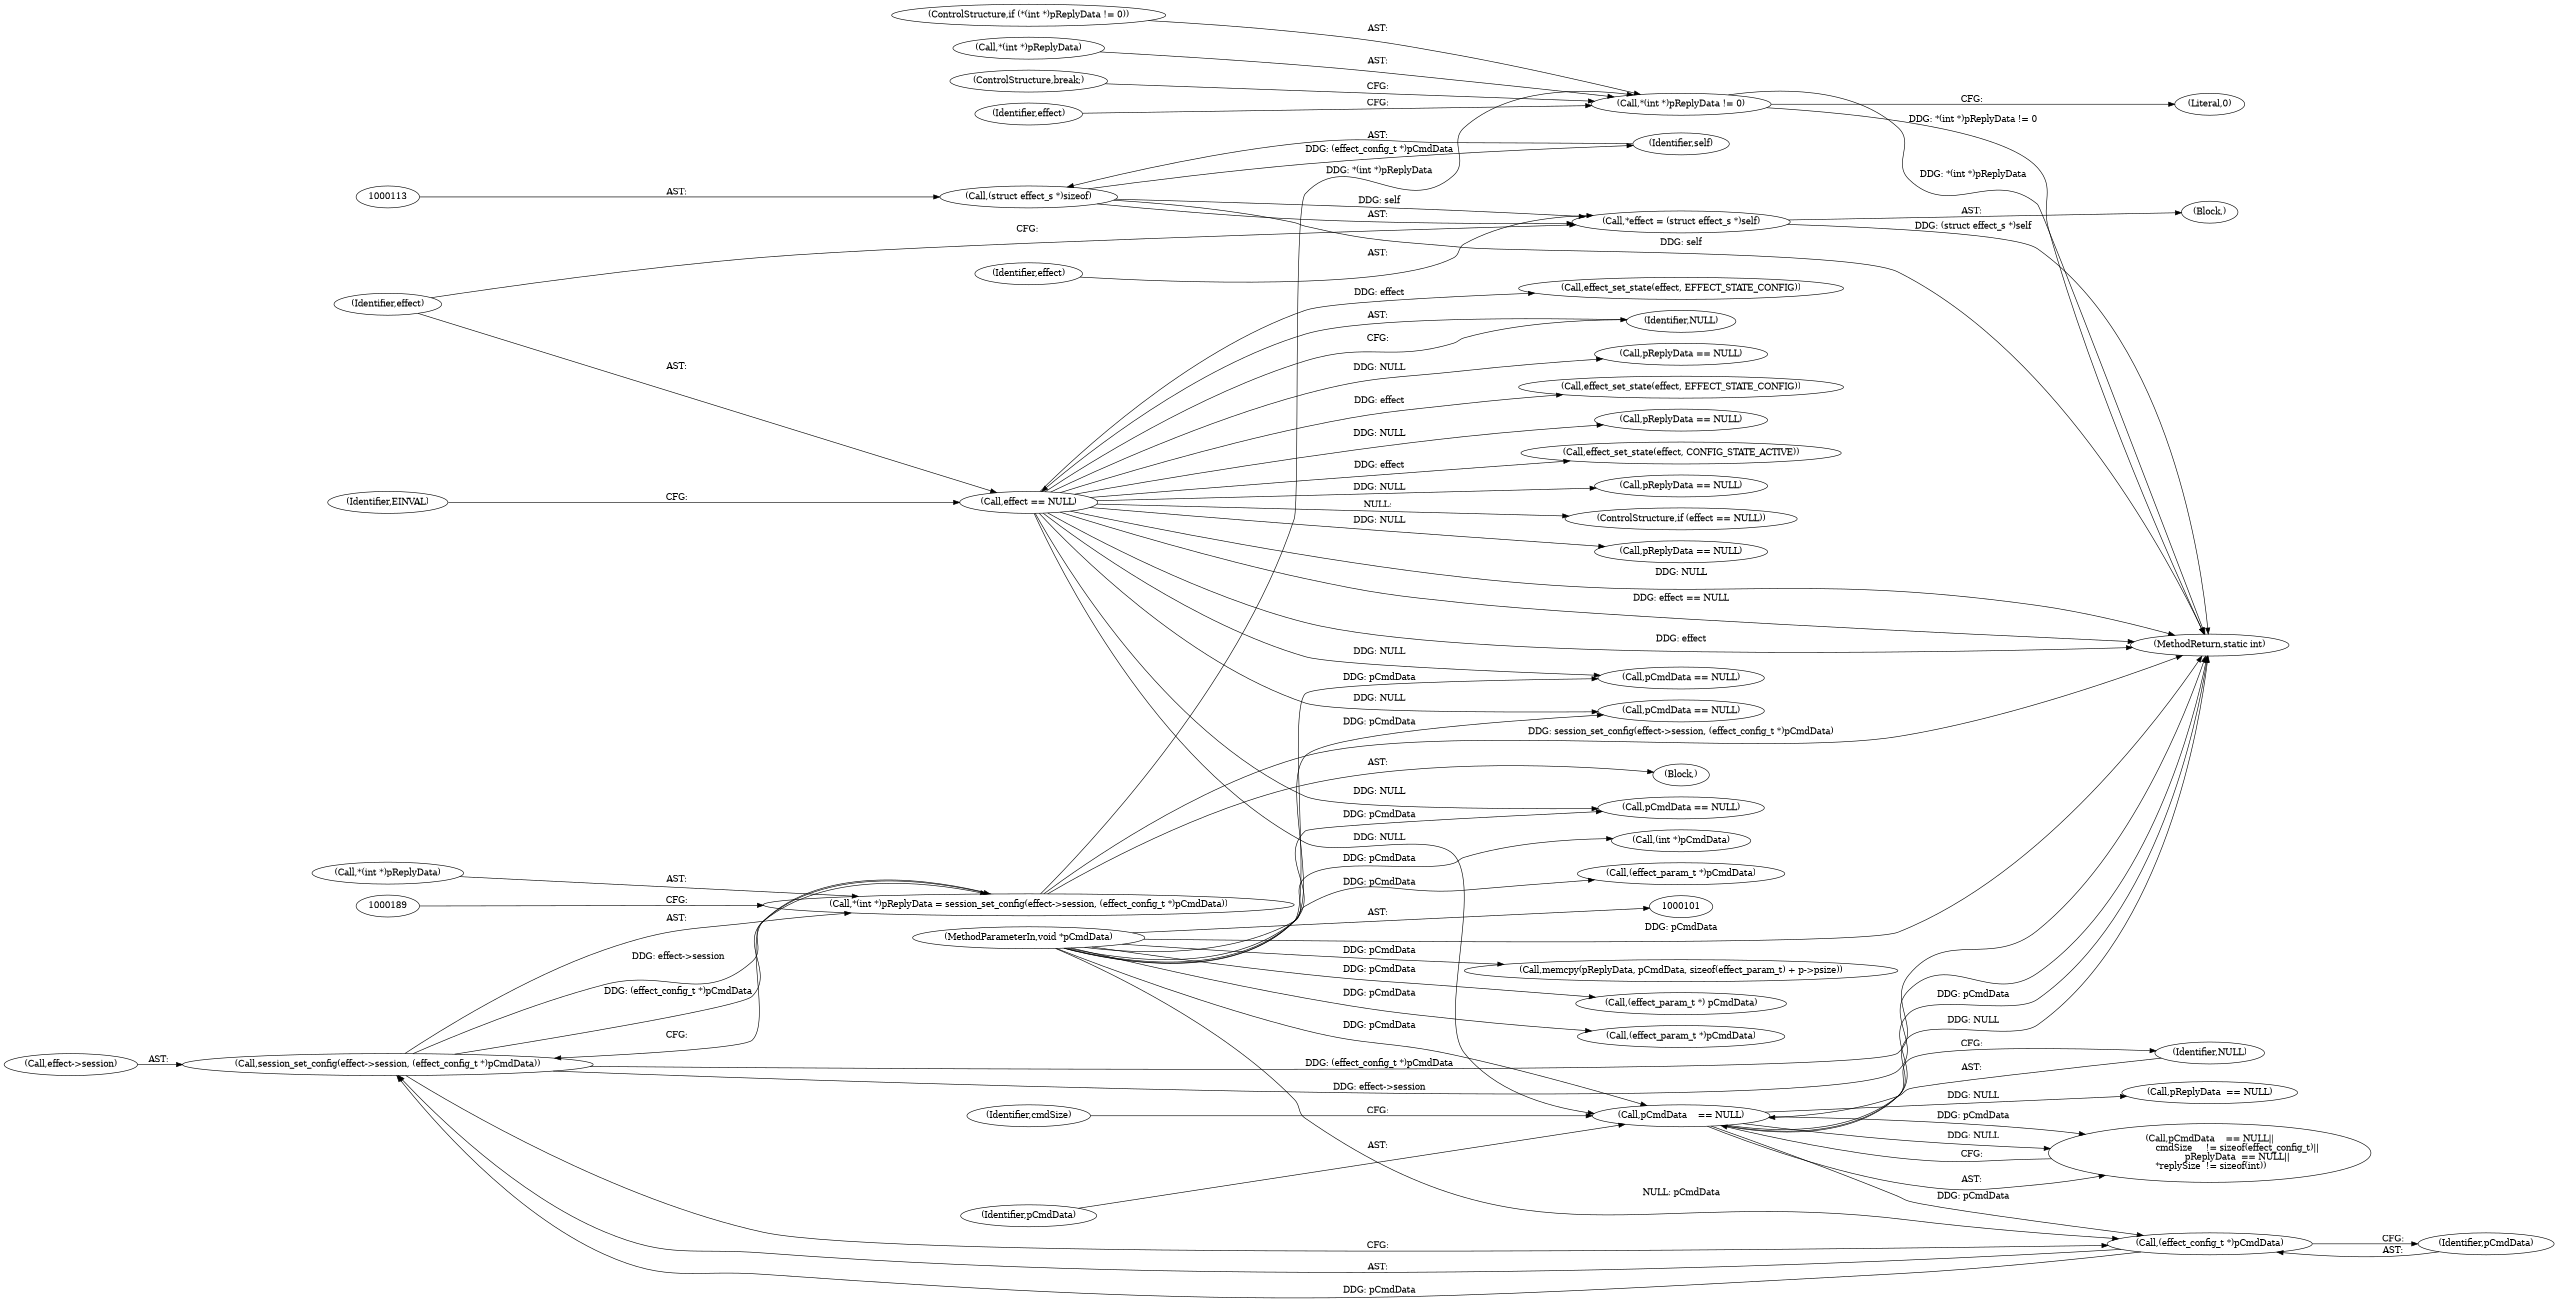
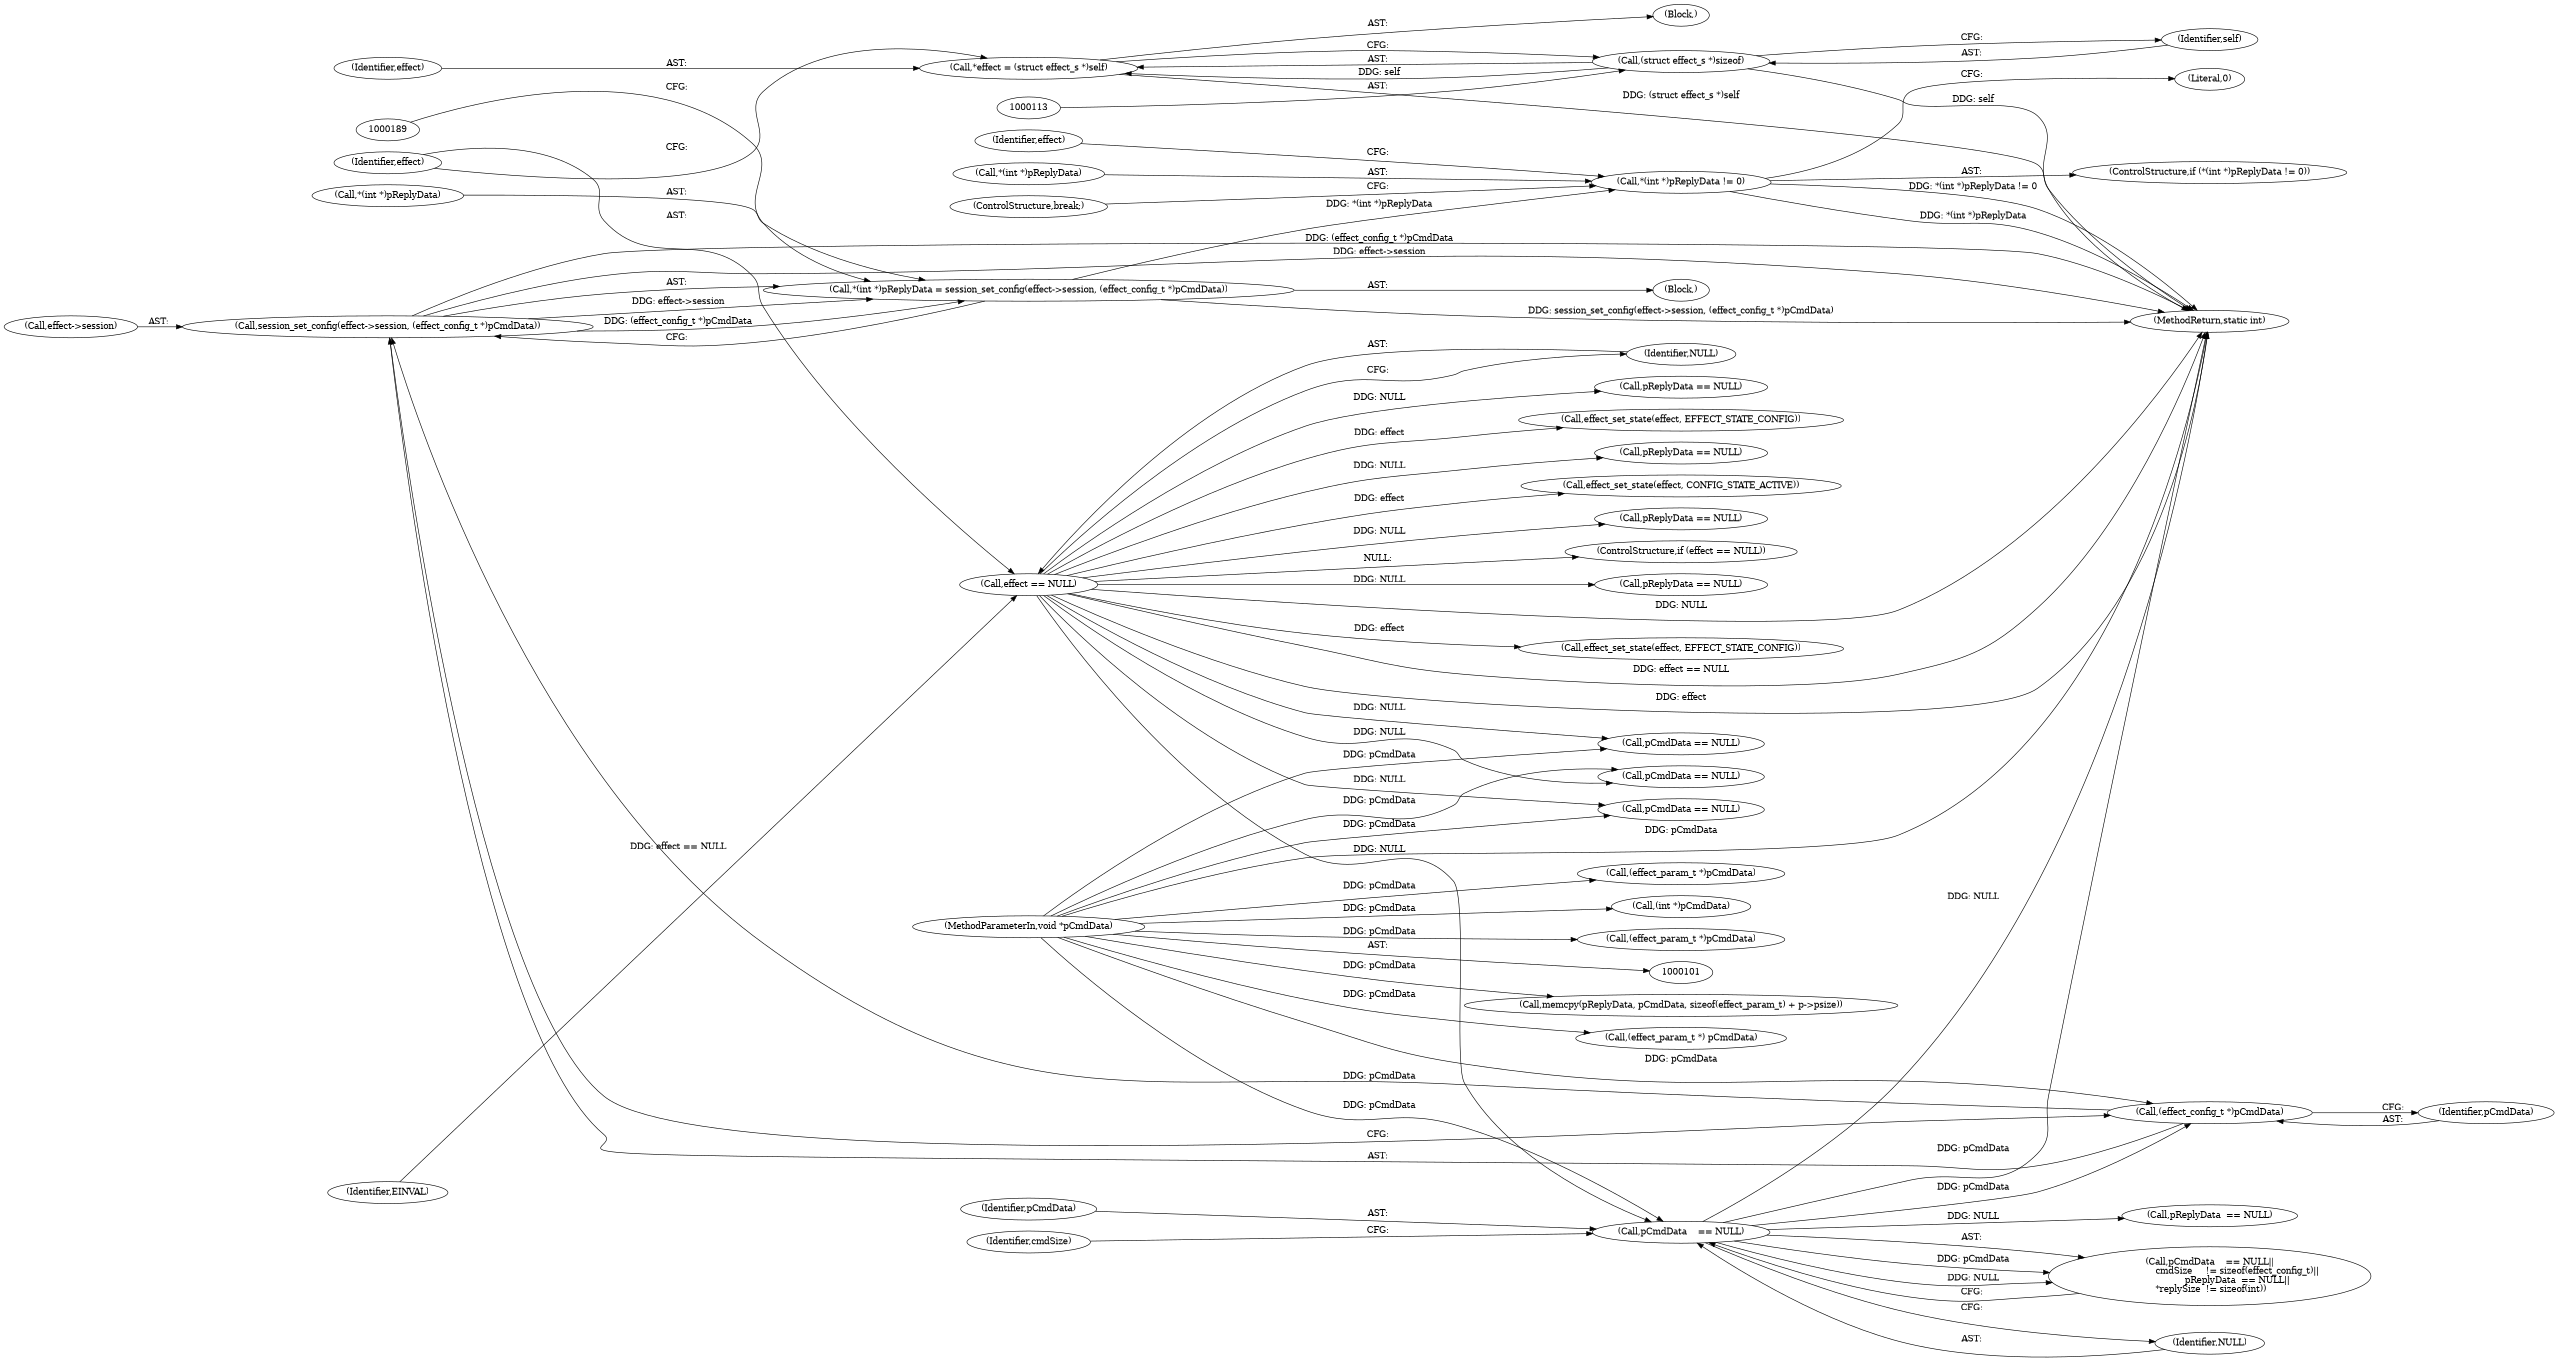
edge "(ControlStructure,if (*(int *)pReplyData != 0))" -> "(Call,*(int *)pReplyData != 0)": reversed
edge "(Call,*effect = (struct effect_s *)self)" -> "(Call,(struct effect_s *)sizeof)": added, label "CFG:"
edge "(Call,(struct effect_s *)sizeof)" -> "(Identifier,self)": label "DDG: (effect_config_t *)pCmdData" -> "CFG: "
edge "(Identifier,EINVAL)" -> "(Call,effect == NULL)": label "CFG: " -> "DDG: effect == NULL"
edge "(MethodParameterIn,void *pCmdData)" -> "(Call,(effect_config_t *)pCmdData)": label "NULL: pCmdData" -> "DDG: pCmdData"
